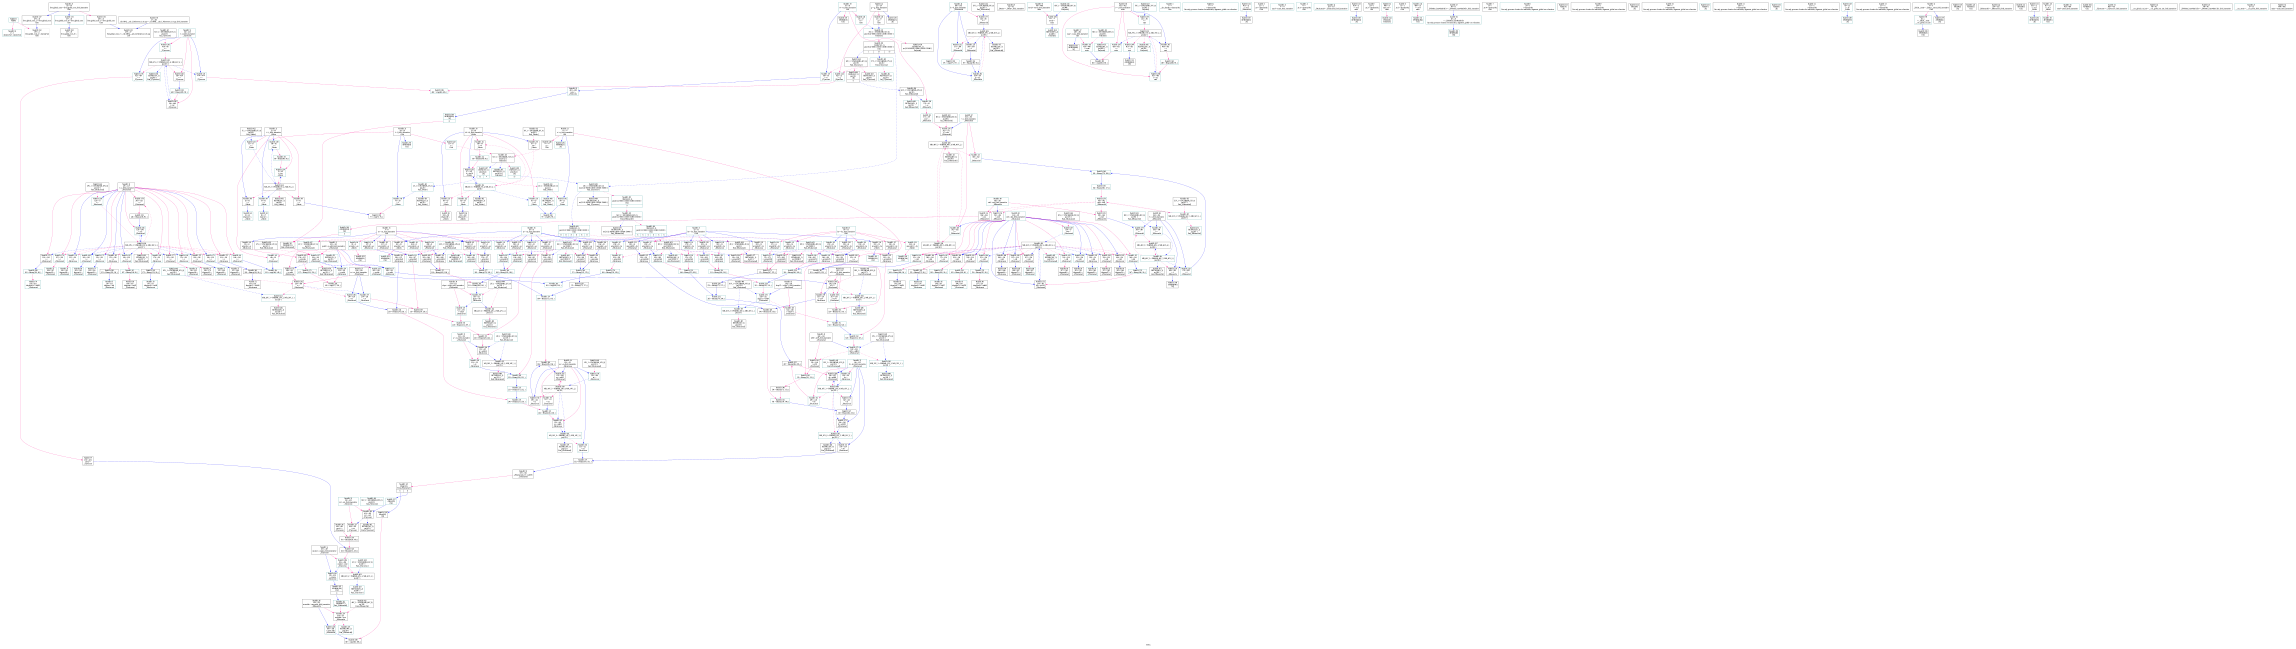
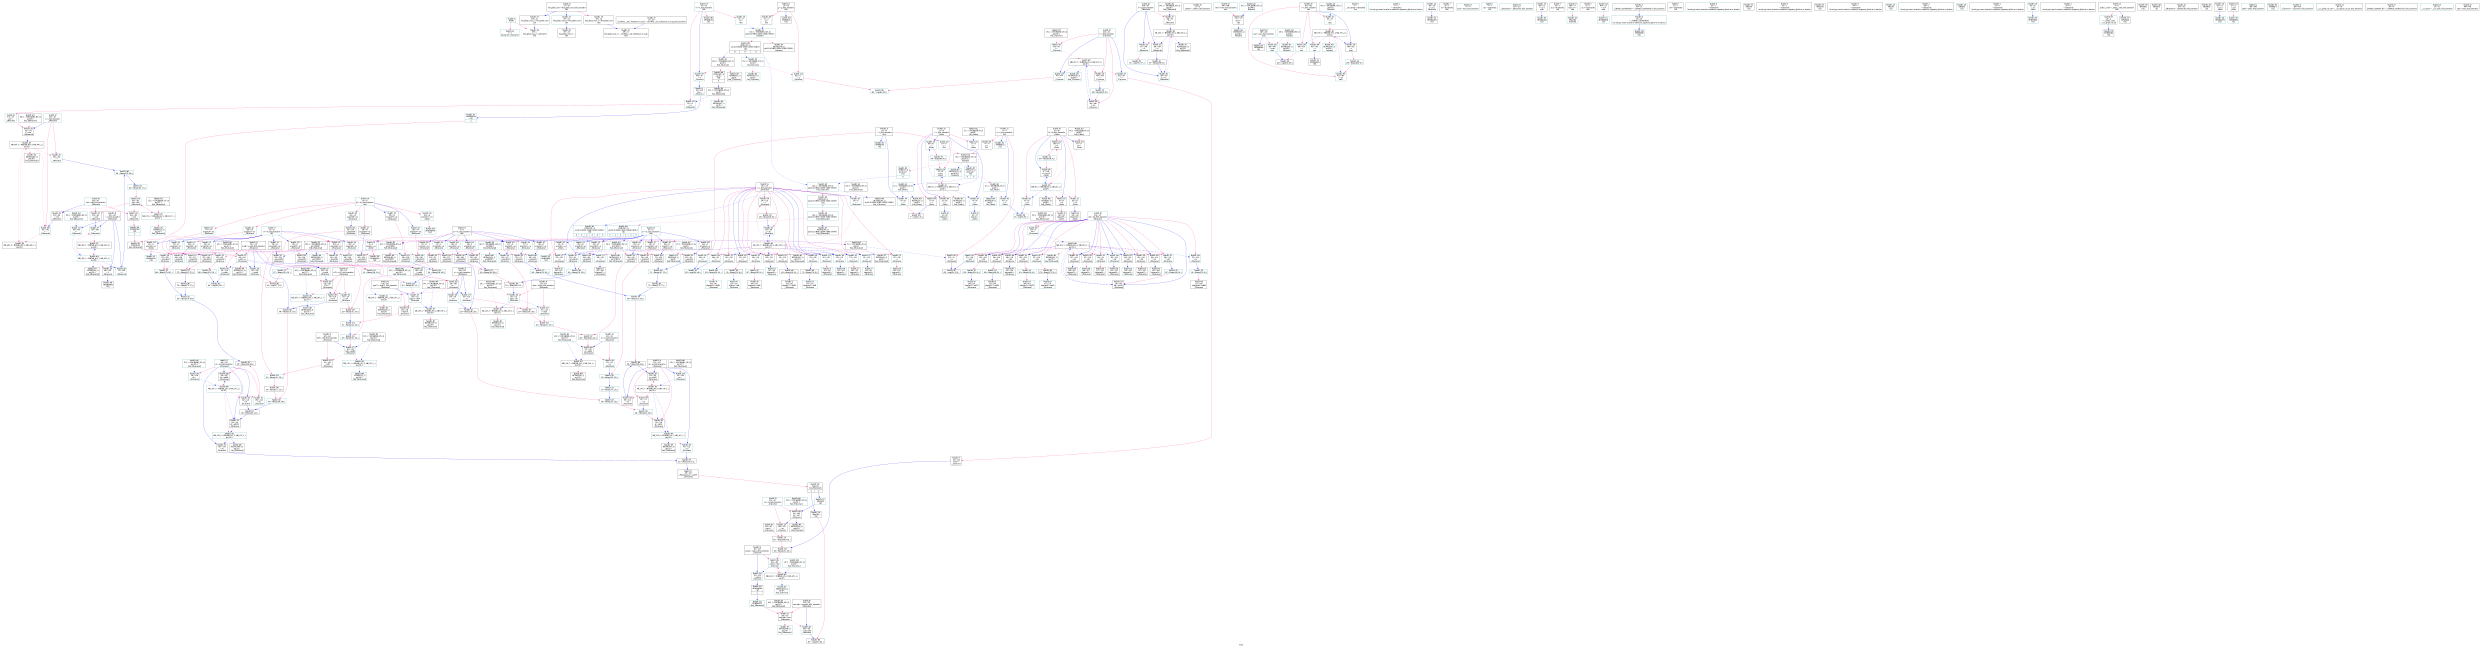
edge "NodeID: 453" -> "NodeID: 226": reversed
